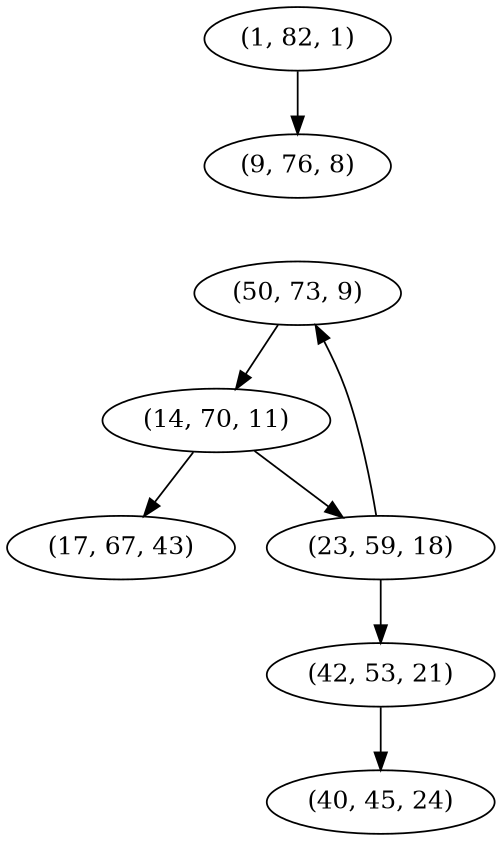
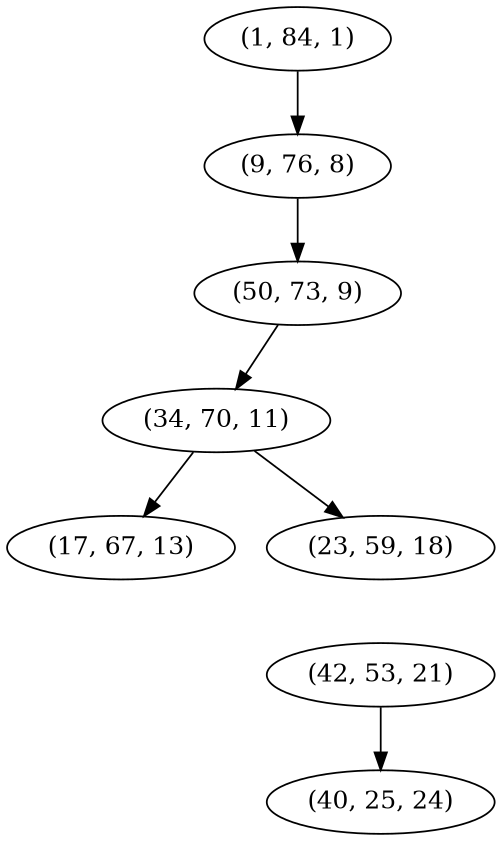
node "(1, 82, 1)": label "(1, 82, 1)" -> "(1, 84, 1)"
node "(14, 70, 11)": label "(14, 70, 11)" -> "(34, 70, 11)"
edge "(23, 59, 18)" -> "(50, 73, 9)": now "(9, 76, 8)" -> "(50, 73, 9)"
node "(17, 67, 43)": label "(17, 67, 43)" -> "(17, 67, 13)"
edge "(23, 59, 18)" -> "(42, 53, 21)": removed
node "(40, 45, 24)": label "(40, 45, 24)" -> "(40, 25, 24)"
